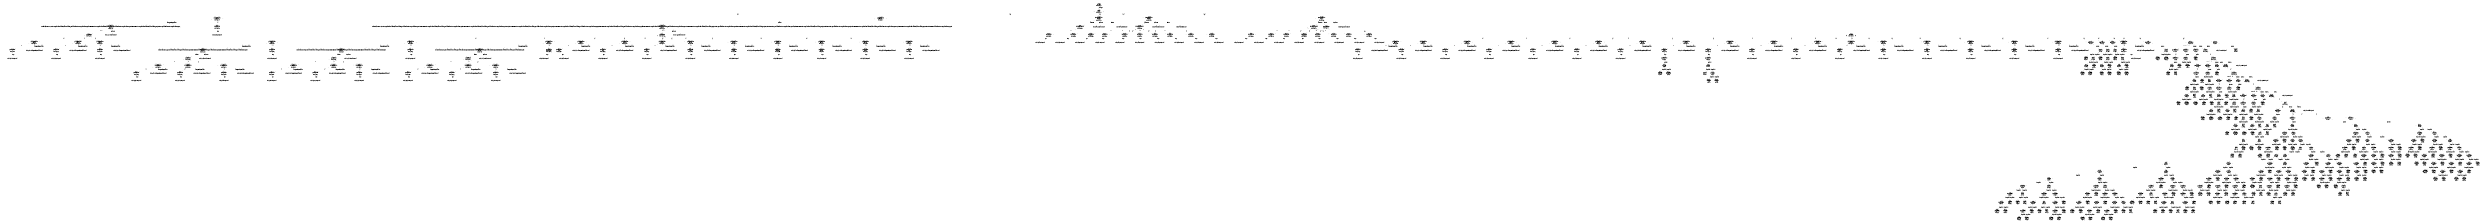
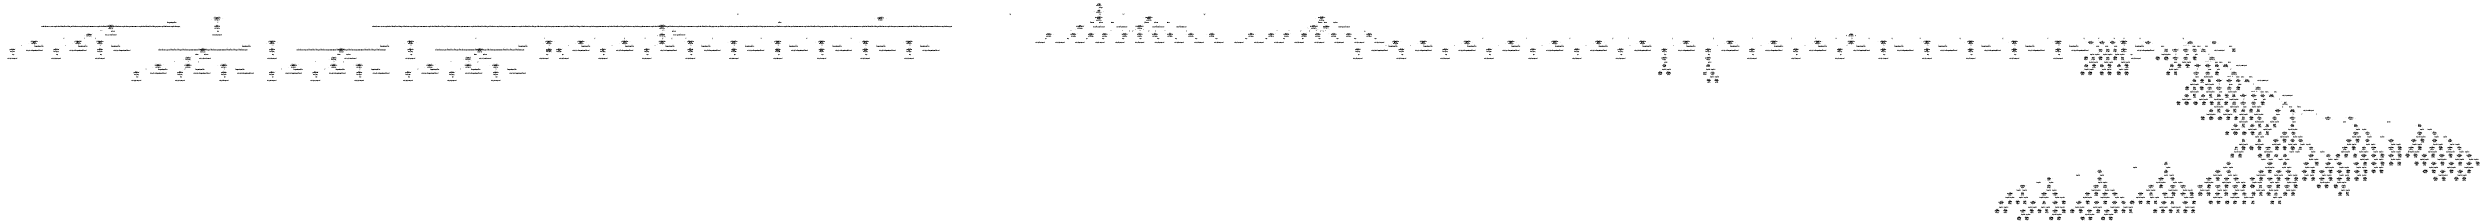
node "340:343 SgInitializedName 1 0x14cbe30": label "340:343 SgInitializedName 1 0x14cbe30" -> "340:343 SgPlusPlusOp 1 0x14cbe30"
